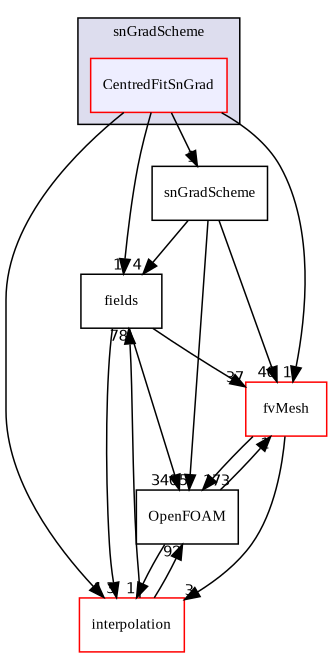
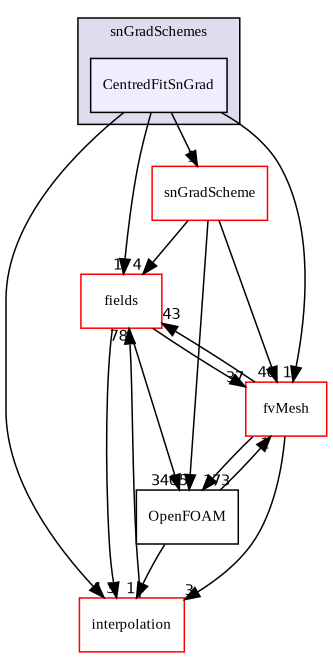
cluster "snGradScheme": label "snGradScheme" -> "snGradSchemes"
node "CentredFitSnGrad": color red -> black
node "snGradScheme": color black -> red
node "fields": color black -> red
edge "fvMesh" -> "fields": added
edge "interpolation" -> "OpenFOAM": removed
